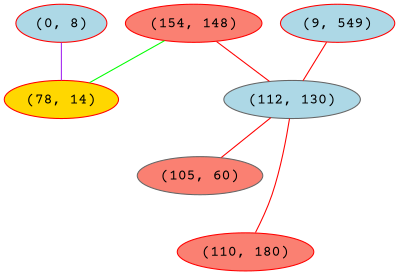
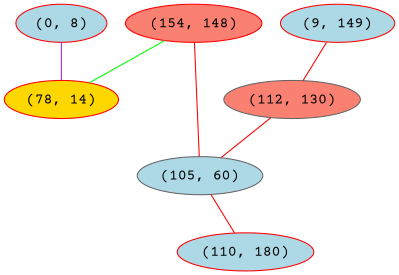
node "(9, 549)": label "(9, 549)" -> "(9, 149)"
edge "(154, 148)" -- "(112, 130)": now "(154, 148)" -- "(105, 60)"
node "(112, 130)": fillcolor lightblue -> salmon
node "(105, 60)": fillcolor salmon -> lightblue
edge "(112, 130)" -- "(110, 180)": now "(105, 60)" -- "(110, 180)"
node "(110, 180)": fillcolor salmon -> lightblue
